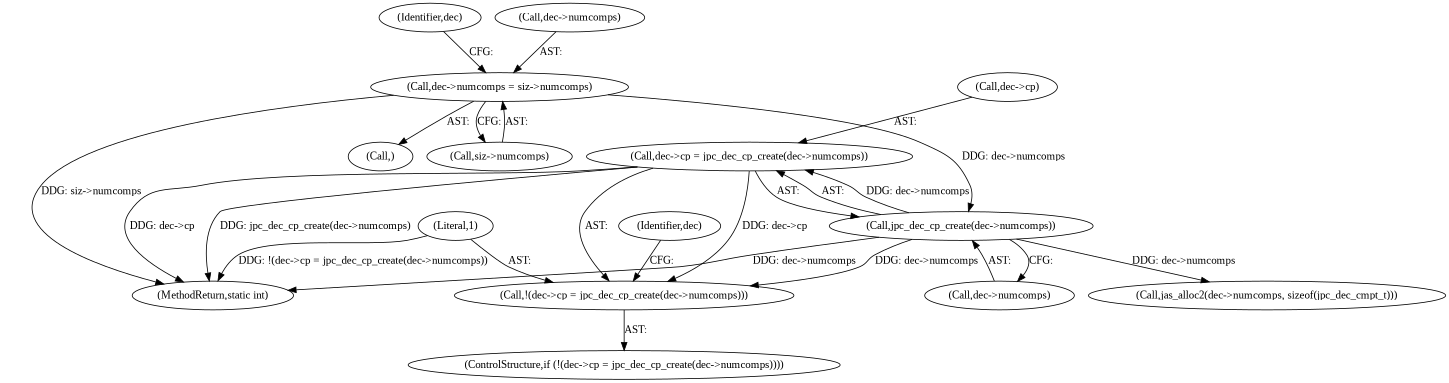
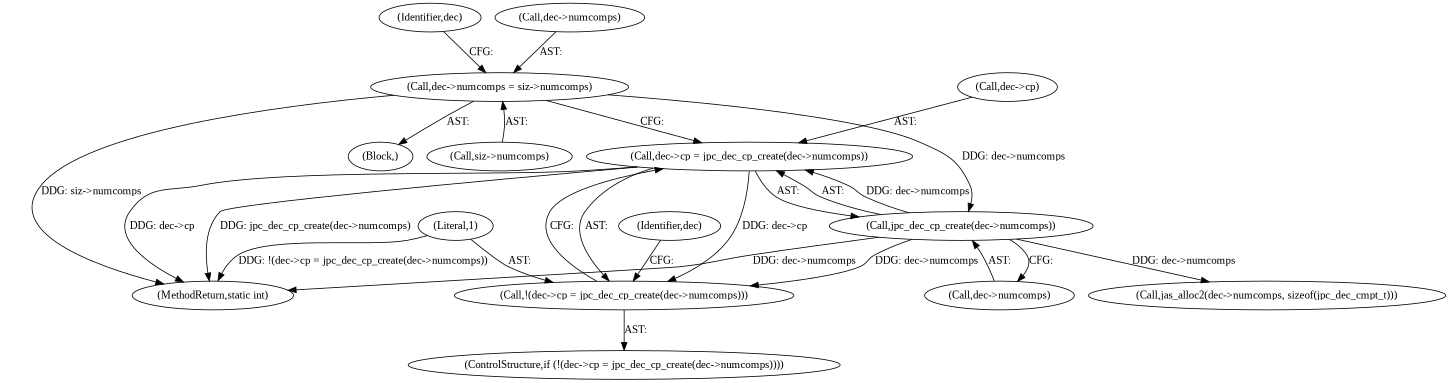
edge "(Call,dec->numcomps = siz->numcomps)" -> "(Call,siz->numcomps)": now "(Call,dec->numcomps = siz->numcomps)" -> "(Call,dec->cp = jpc_dec_cp_create(dec->numcomps))"
node "(Call,)": label "(Call,)" -> "(Block,)"
edge "(Call,!(dec->cp = jpc_dec_cp_create(dec->numcomps)))" -> "(Call,dec->cp = jpc_dec_cp_create(dec->numcomps))": added, label "CFG:"
